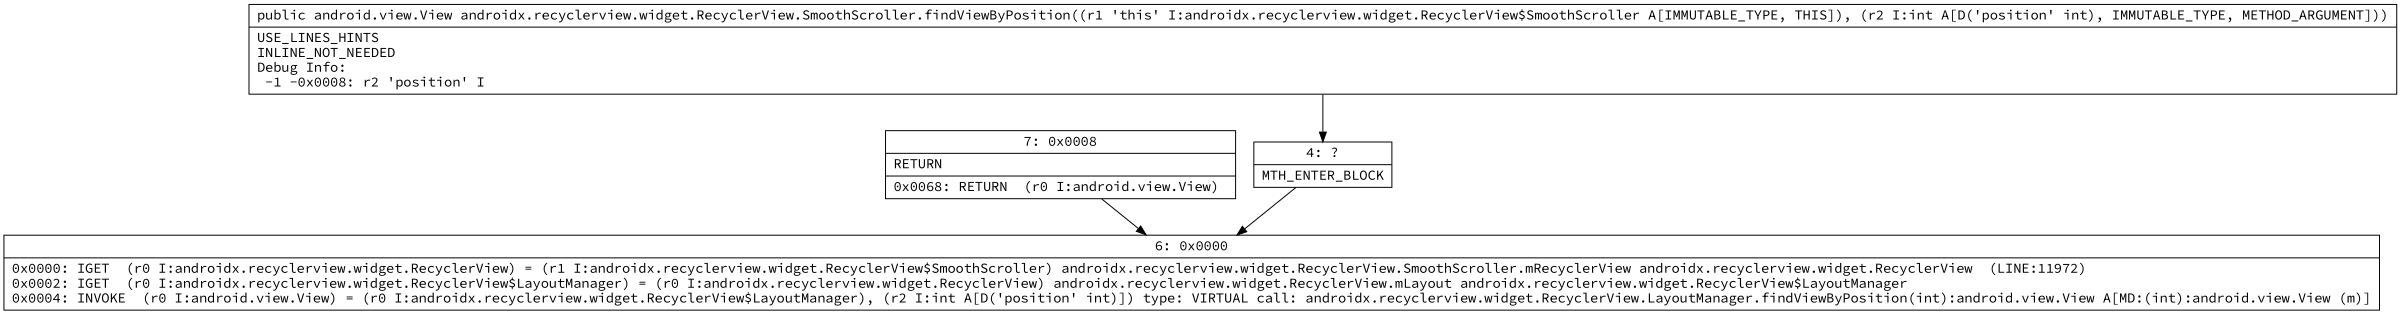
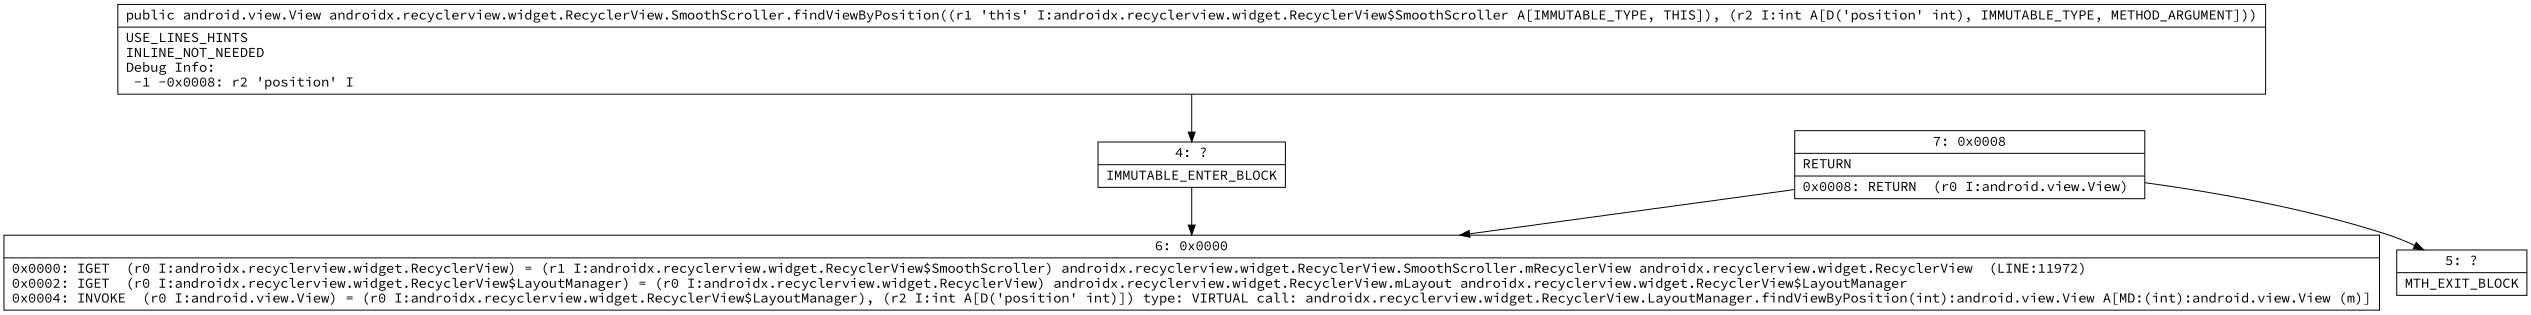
node "4: ?": text "MTH_ENTER_BLOCK" -> "IMMUTABLE_ENTER_BLOCK"
node "7: 0x0008": text "0x0068: RETURN  (r0 I:android.view.View)" -> "0x0008: RETURN  (r0 I:android.view.View)"
node "5: ?": added
